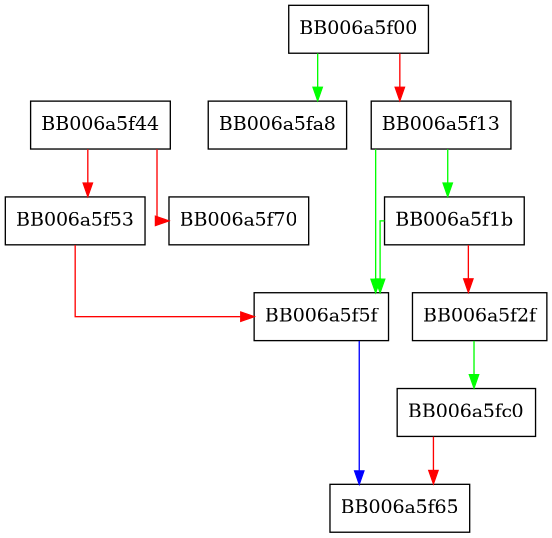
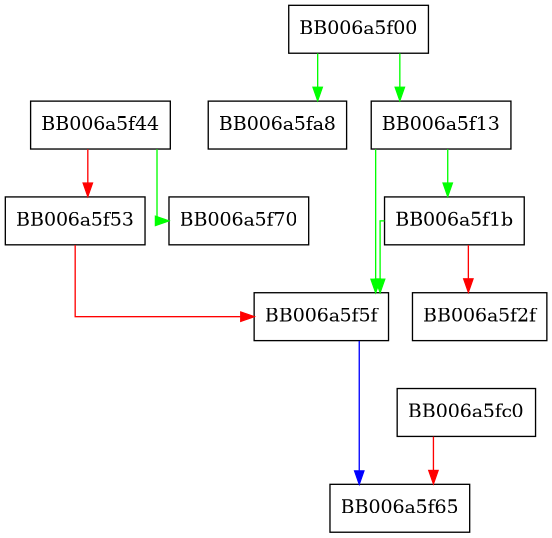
edge "BB006a5f00" -> "BB006a5f13": color red -> green
edge "BB006a5f44" -> "BB006a5f70": color red -> green
edge "BB006a5f2f" -> "BB006a5fc0": removed
